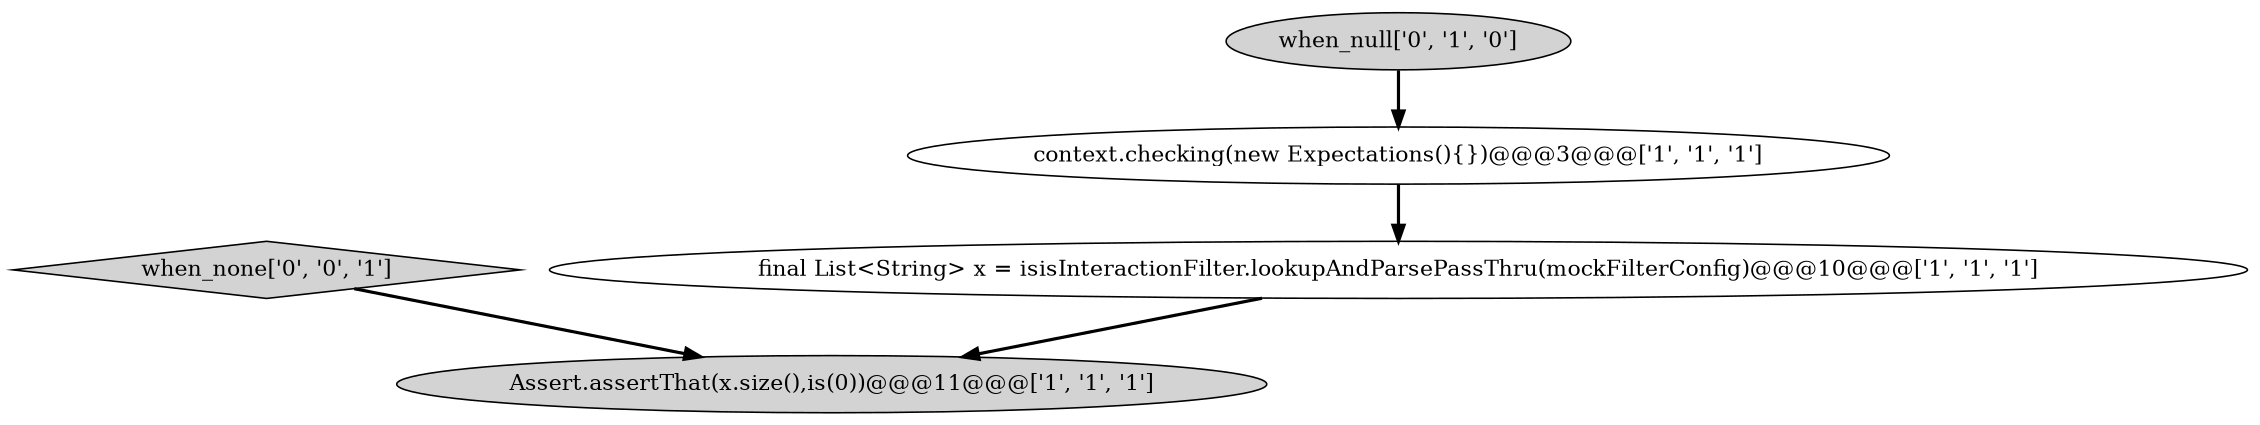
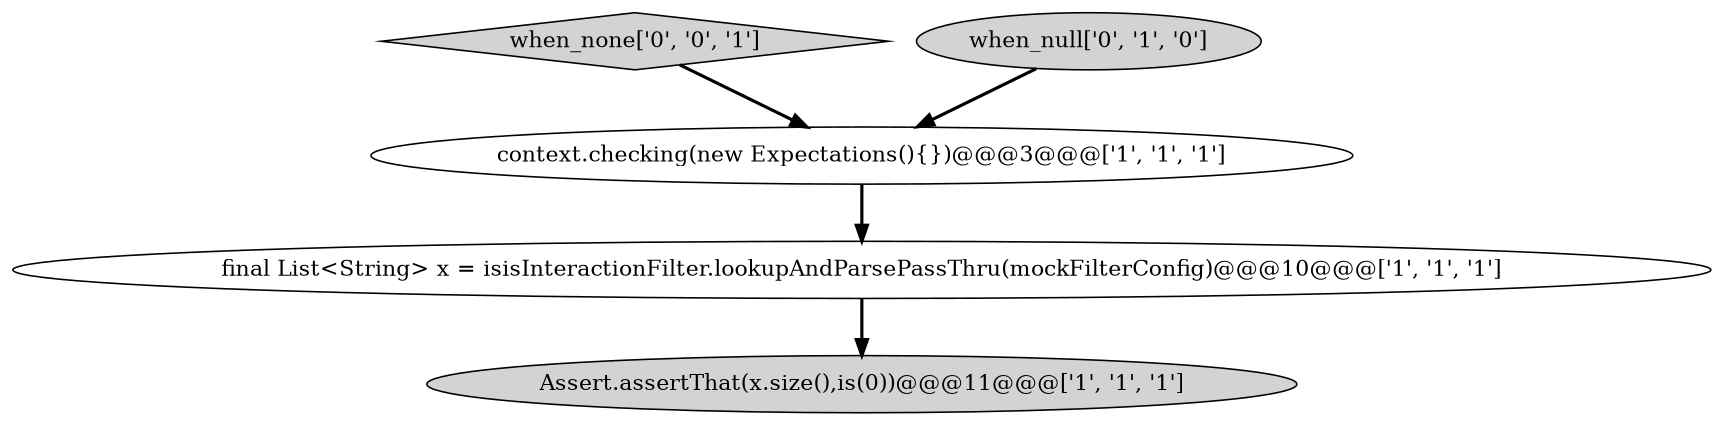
edge "when_none['0', '0', '1']" -> "Assert.assertThat(x.size(),is(0))@@@11@@@['1', '1', '1']": now "when_none['0', '0', '1']" -> "context.checking(new Expectations(){})@@@3@@@['1', '1', '1']"
